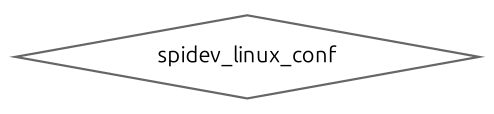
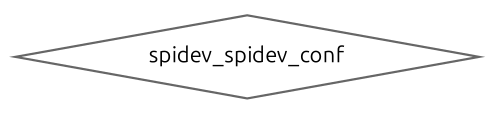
node "spidev_linux_conf": label "spidev_linux_conf" -> "spidev_spidev_conf"
